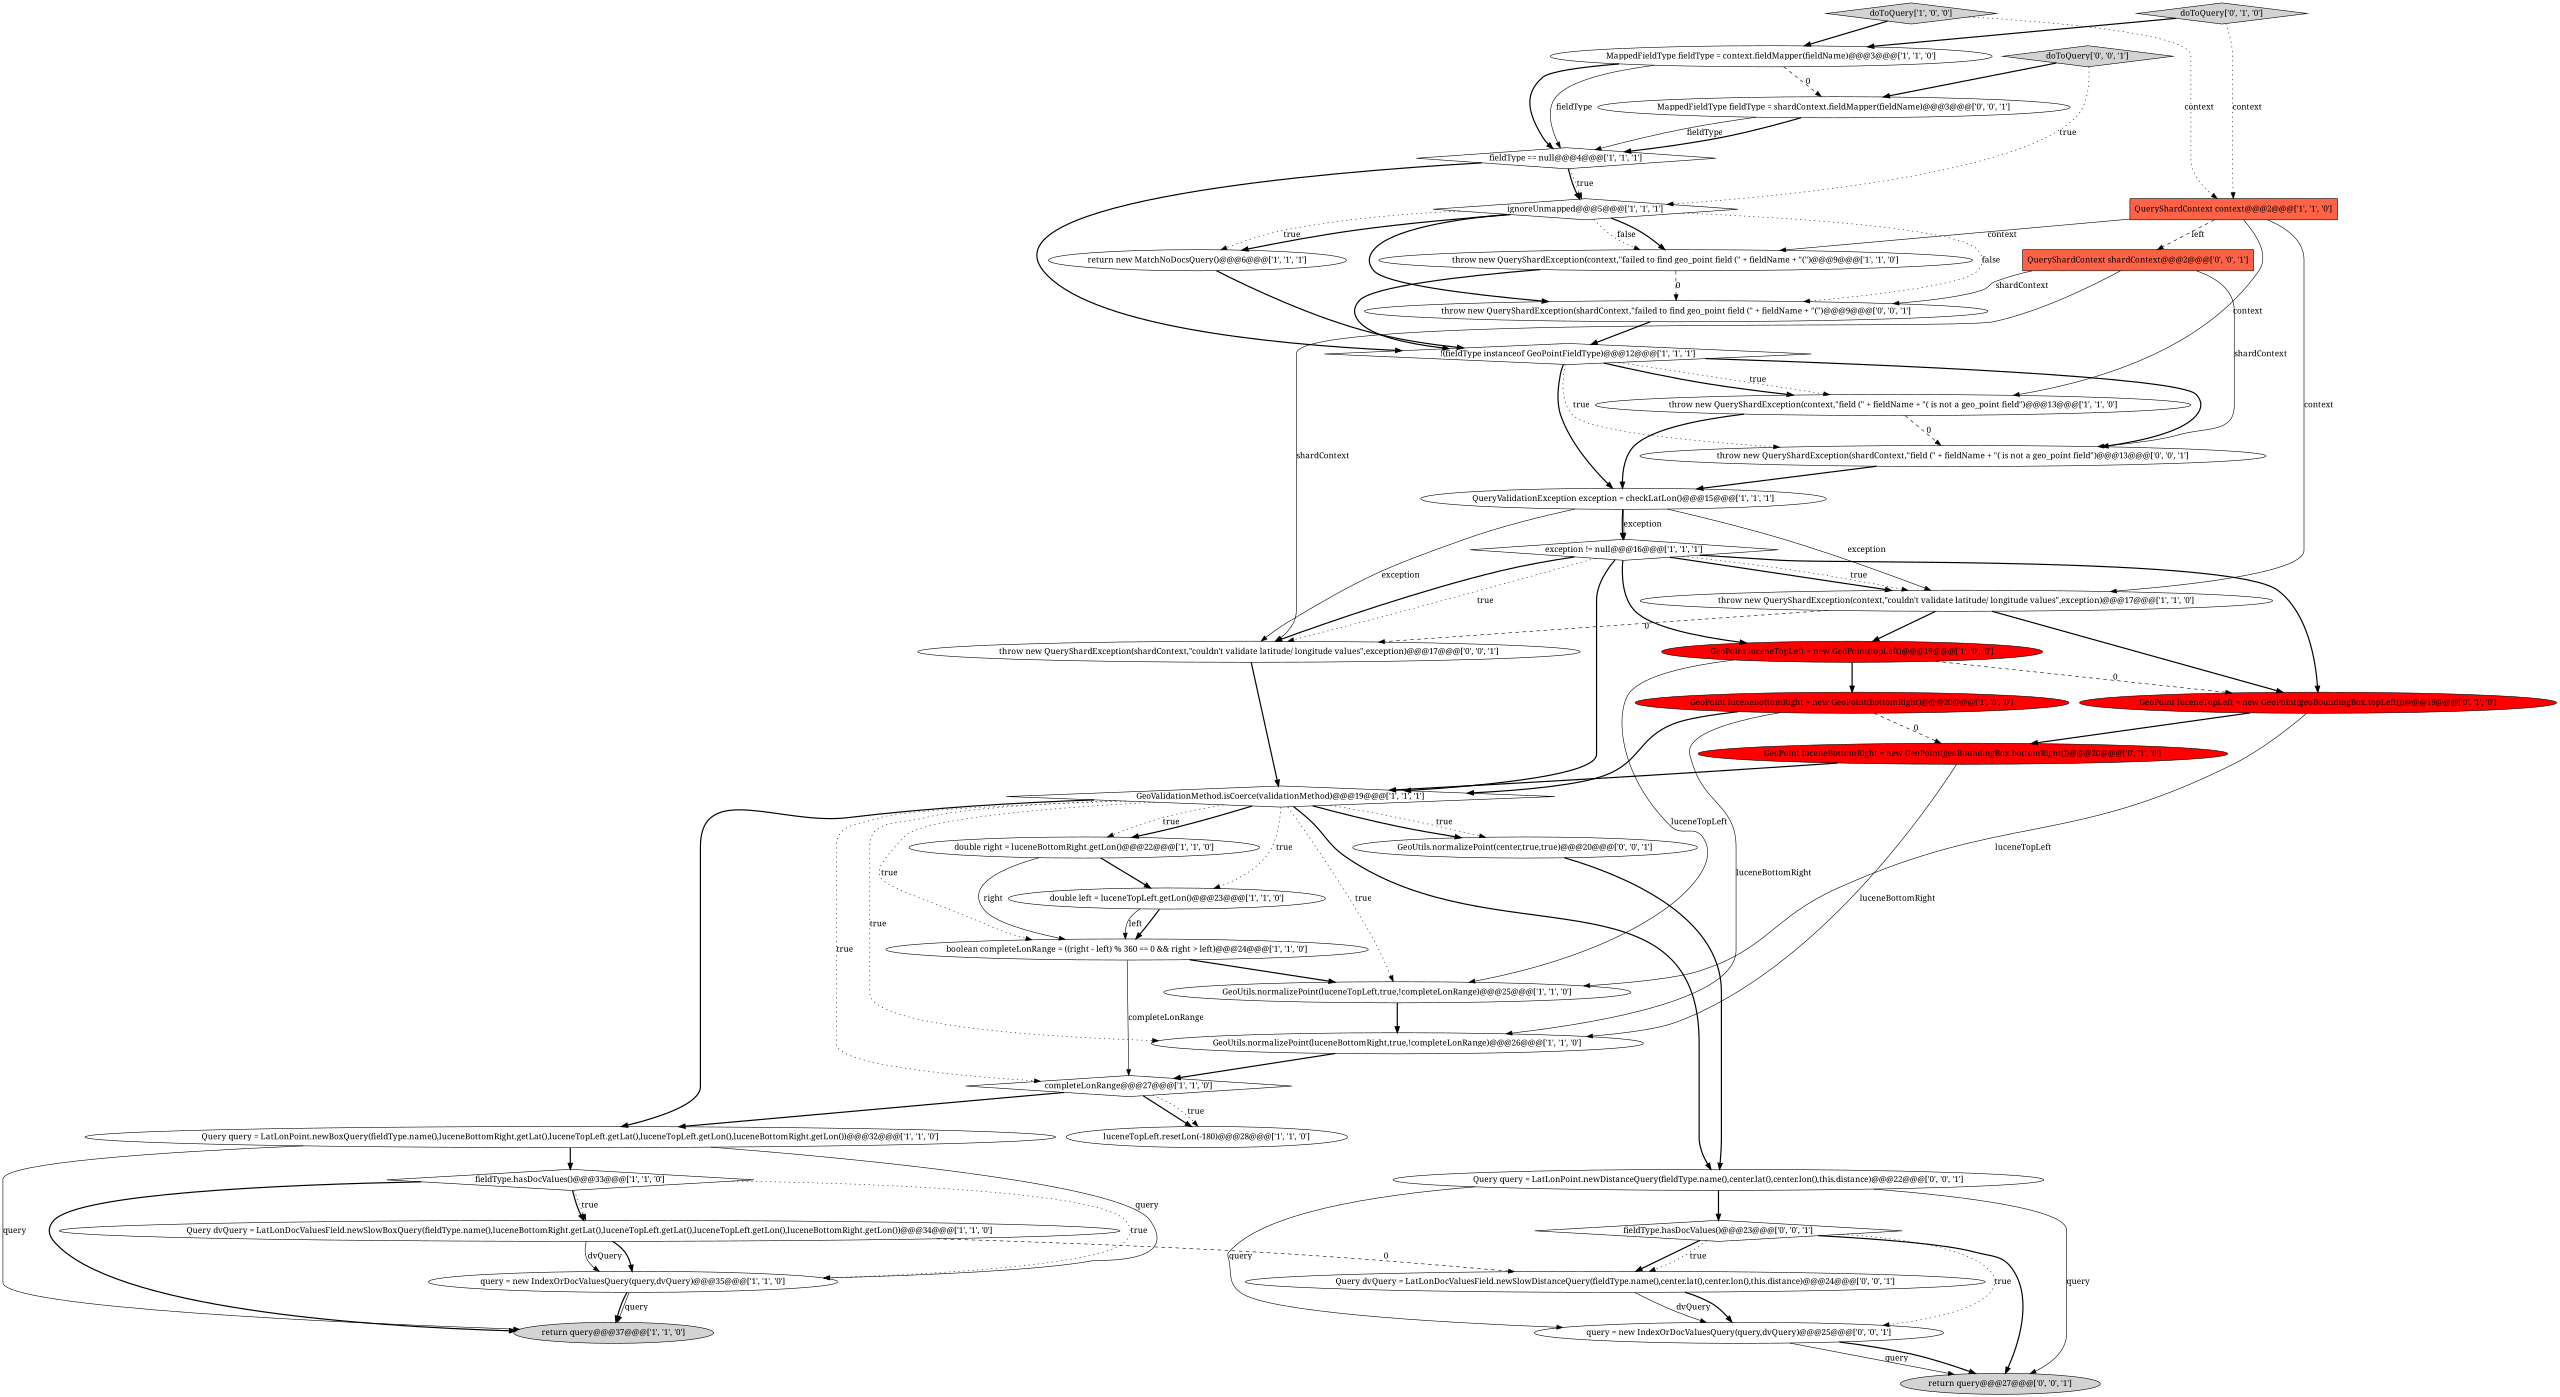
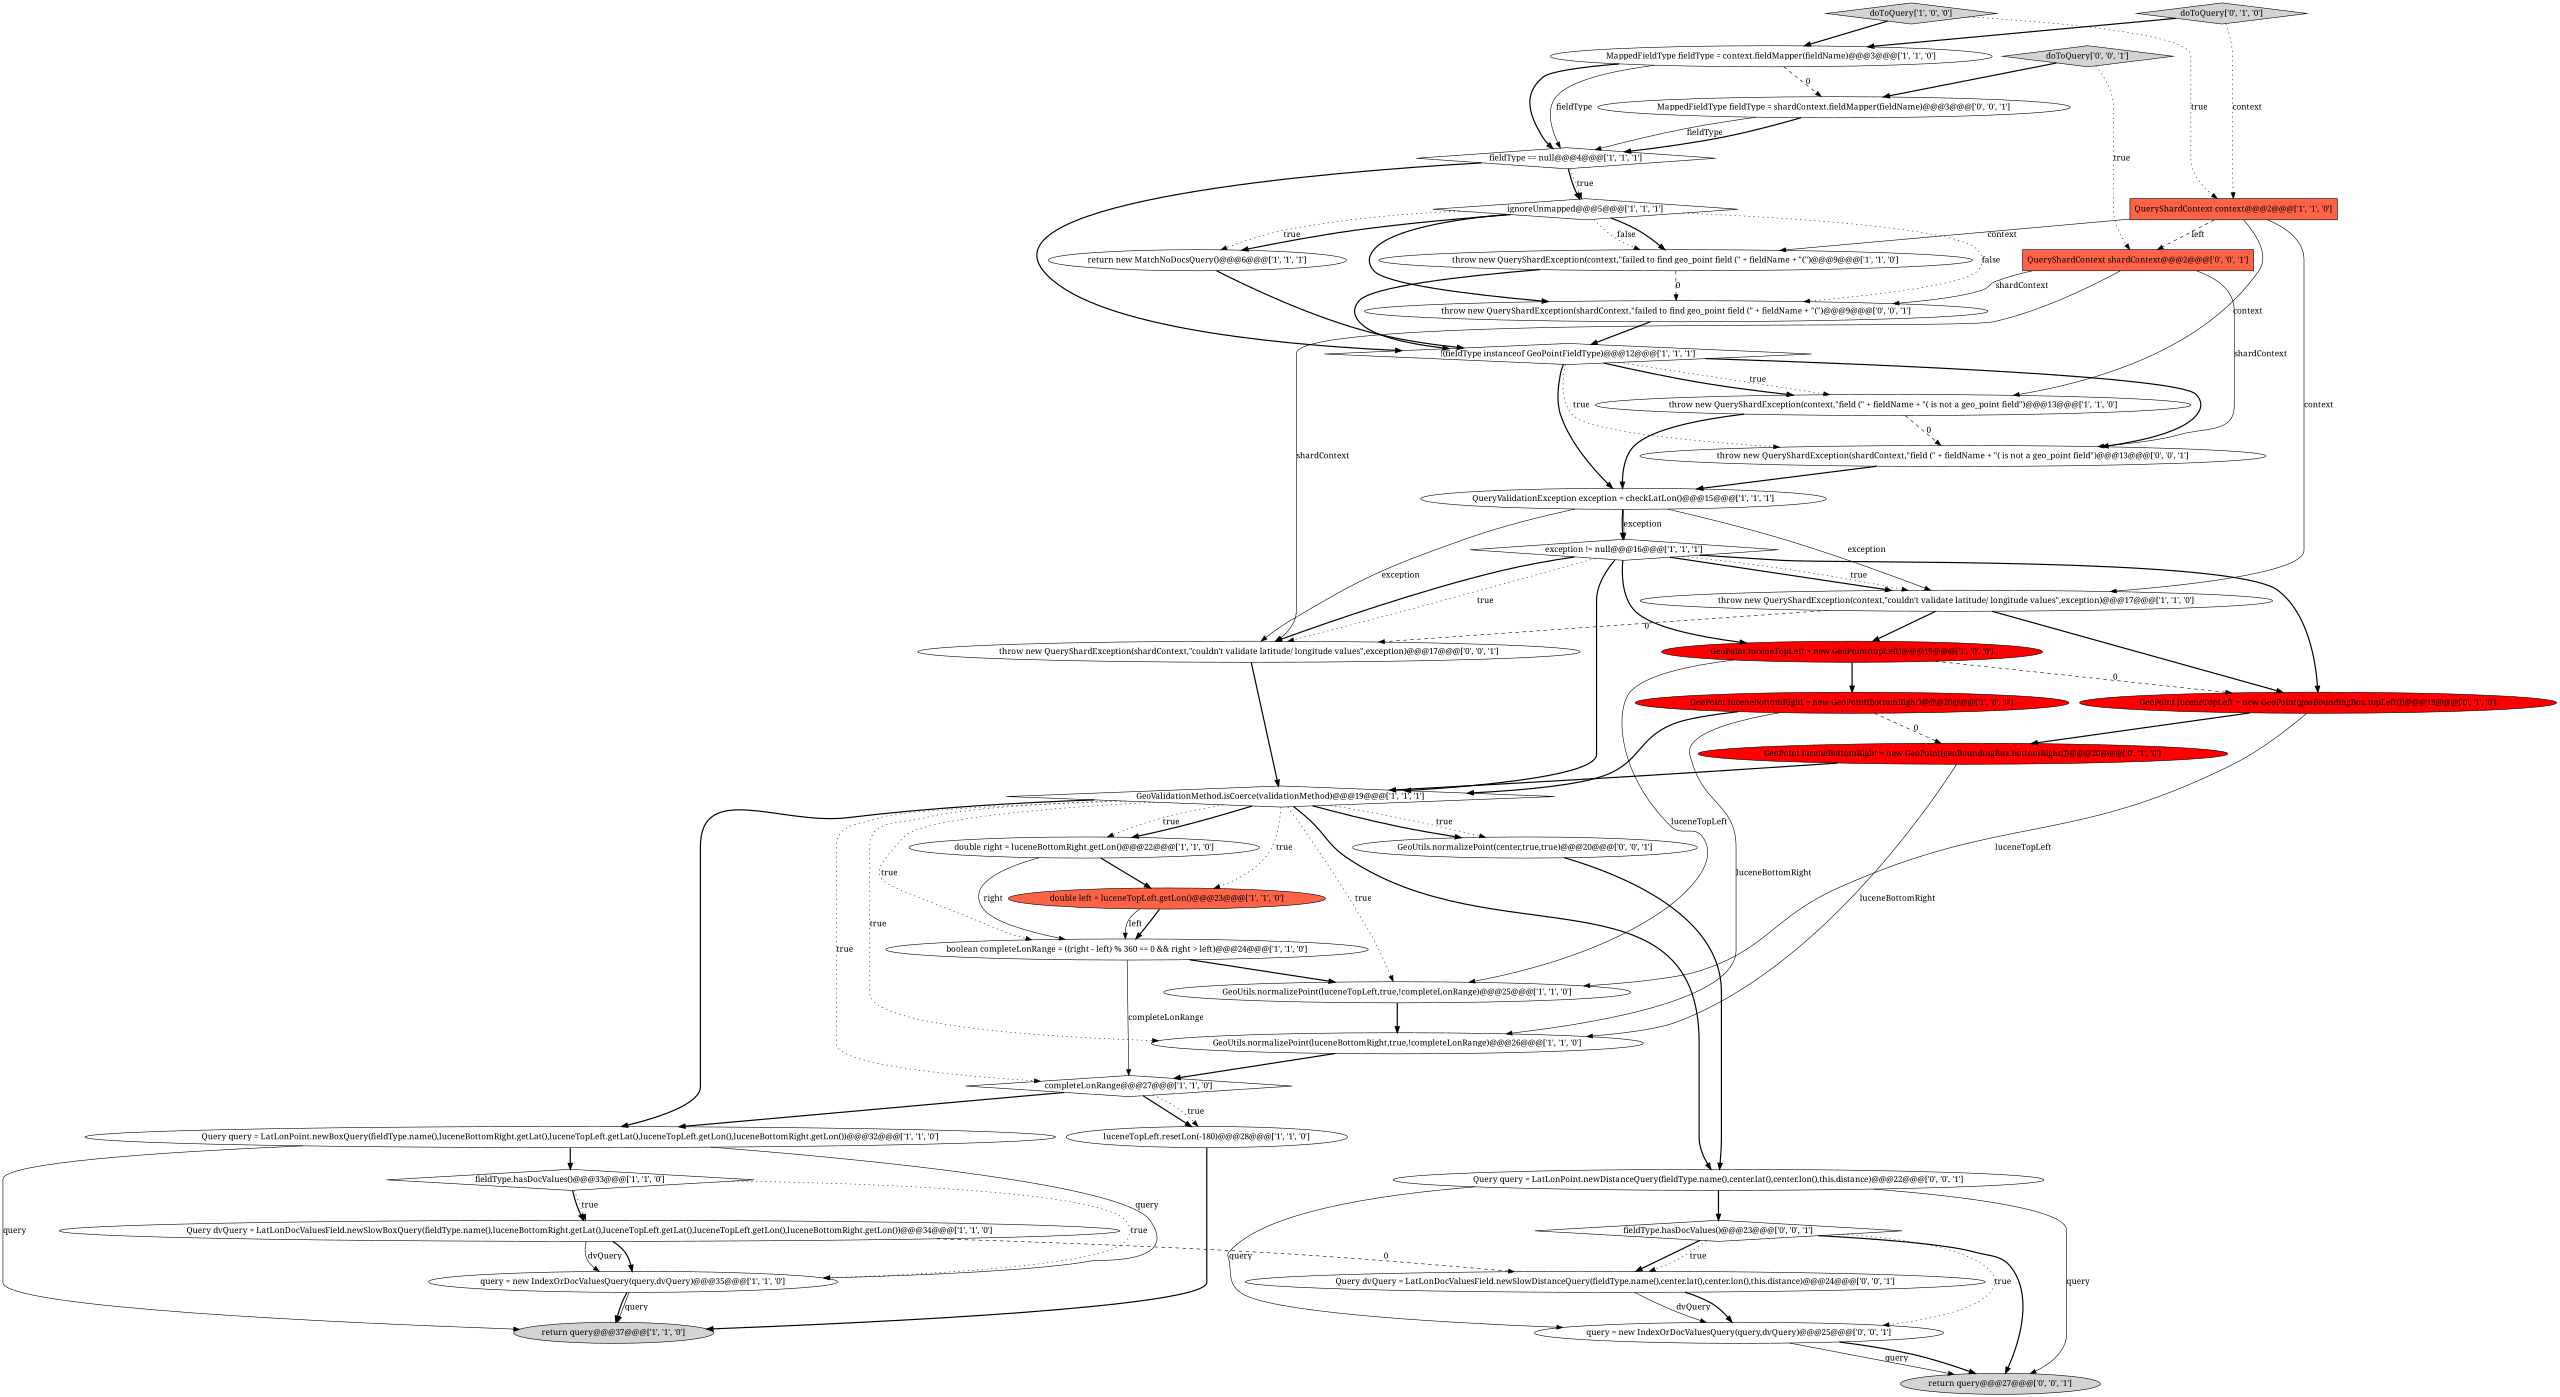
edge "doToQuery['1', '0', '0']" -> "QueryShardContext context@@@2@@@['1', '1', '0']": label "context" -> "true"
edge "doToQuery['0', '0', '1']" -> "ignoreUnmapped@@@5@@@['1', '1', '1']": now "doToQuery['0', '0', '1']" -> "QueryShardContext shardContext@@@2@@@['0', '0', '1']"
node "double left = luceneTopLeft.getLon()@@@23@@@['1', '1', '0']": fillcolor white -> tomato
edge "fieldType.hasDocValues()@@@33@@@['1', '1', '0']" -> "return query@@@37@@@['1', '1', '0']": now "luceneTopLeft.resetLon(-180)@@@28@@@['1', '1', '0']" -> "return query@@@37@@@['1', '1', '0']"
